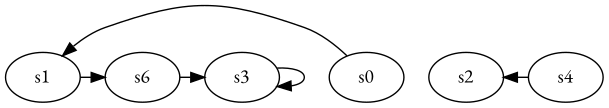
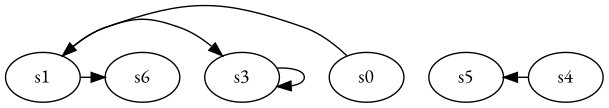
edge "s6" -> "s3": now "s1" -> "s3"
node "s2": label "s2" -> "s5"
